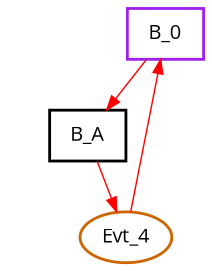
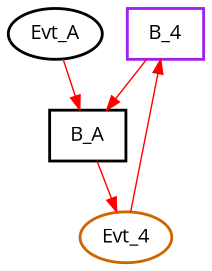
node "Evt_A": added
node "B_0": label "B_0" -> "B_4"
